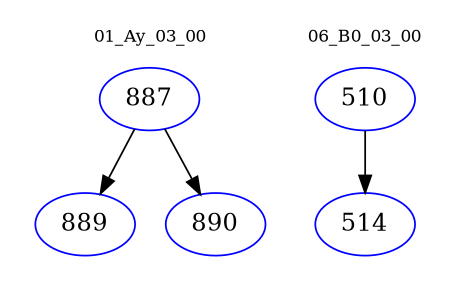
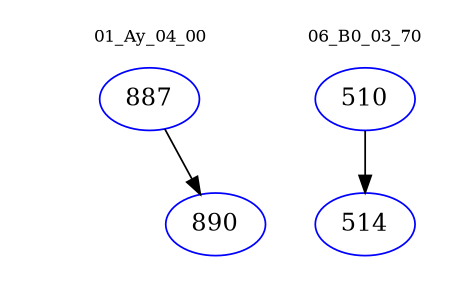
cluster "01_Ay_03_00": label "01_Ay_03_00" -> "01_Ay_04_00"
cluster "06_B0_03_00": label "06_B0_03_00" -> "06_B0_03_70"
node "889": removed
